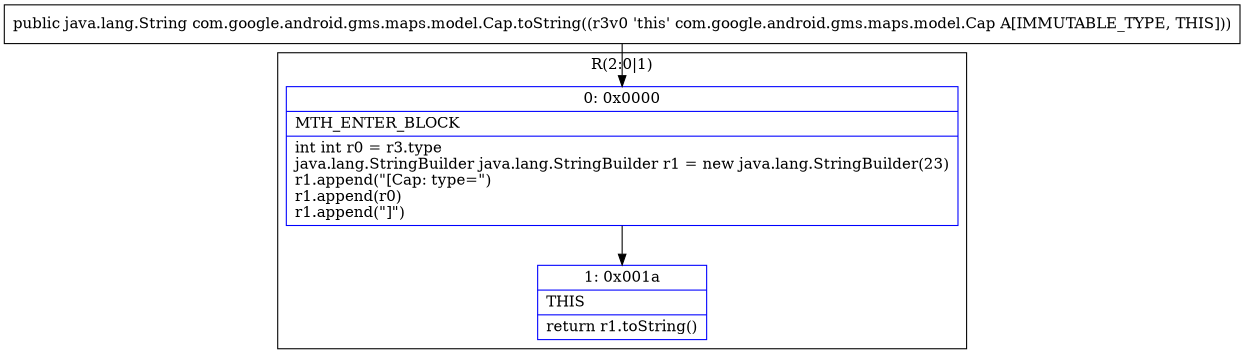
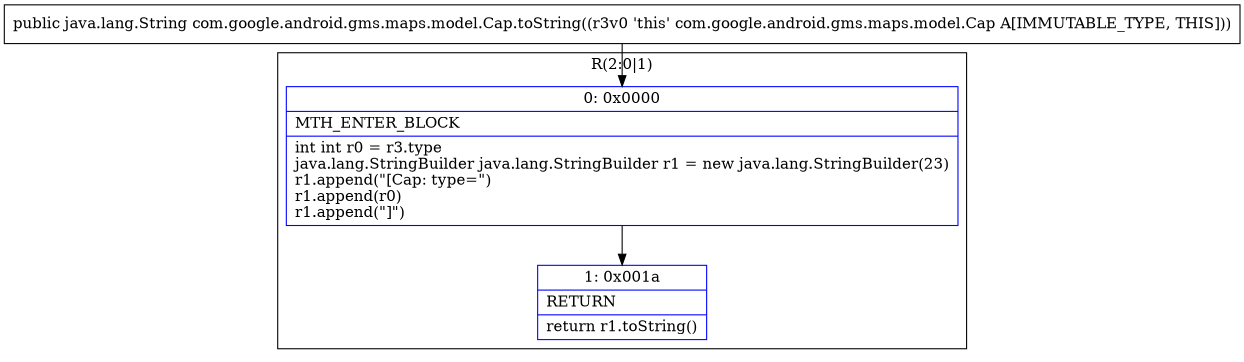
node "1: 0x001a": text "THIS" -> "RETURN"
